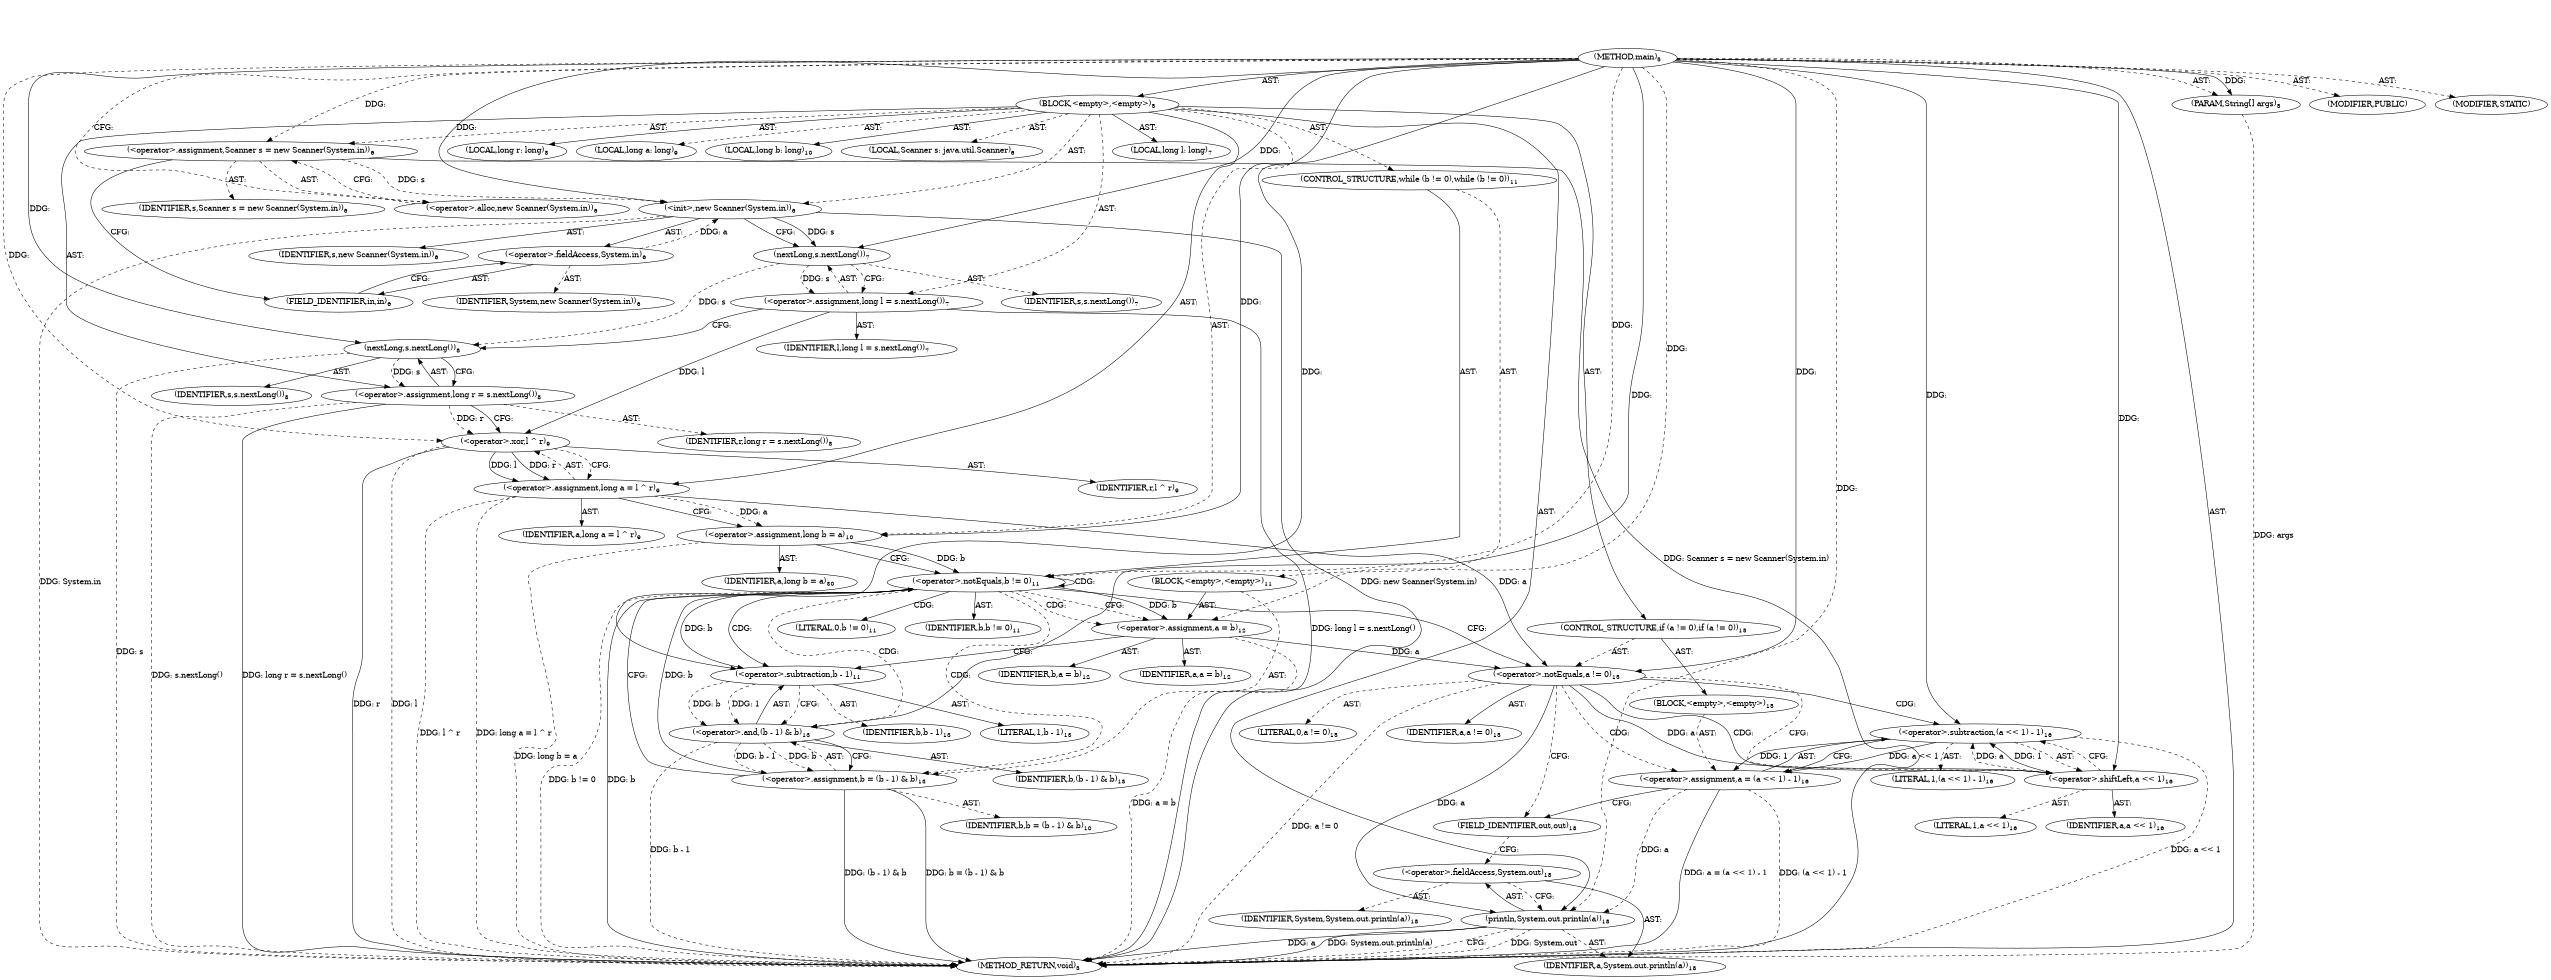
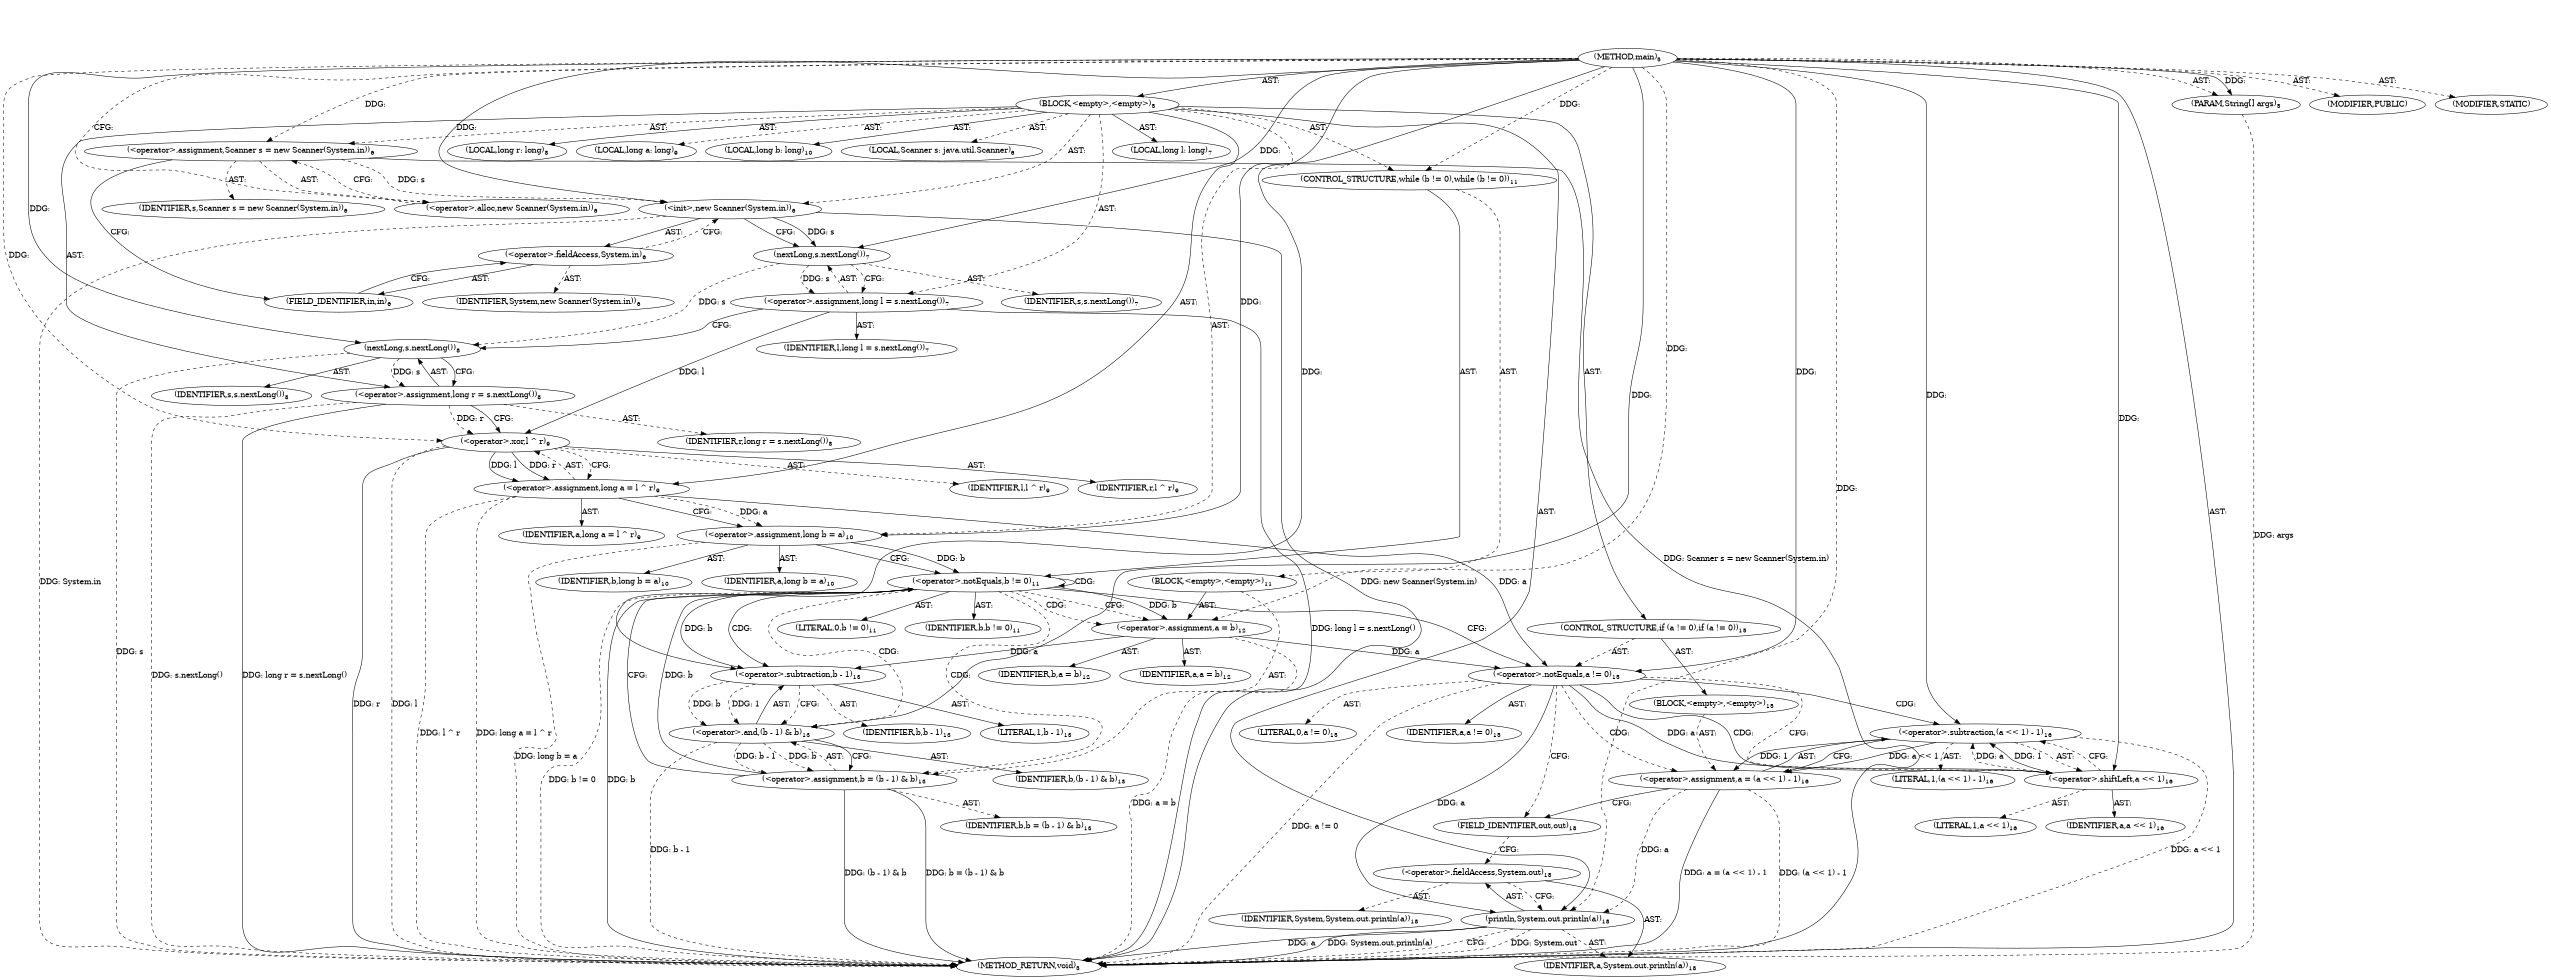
edge "(<operator>.fieldAccess,System.in)" -> "(<init>,new Scanner(System.in))": label "DDG: a" -> "CFG: "
node "(IDENTIFIER,s,new Scanner(System.in))": removed
node "(IDENTIFIER,l,l ^ r)": added
edge "(METHOD,main)" -> "(<operator>.notEquals,b != 0)": now "(METHOD,main)" -> "(CONTROL_STRUCTURE,while (b != 0),while (b != 0))"
node "(IDENTIFIER,b,long b = a)": added
node "(IDENTIFIER,a,long b = a)": text "30" -> "10"
edge "(<operator>.notEquals,b != 0)" -> "(LITERAL,0,b != 0)": label "CDG: " -> "AST: "
edge "(<operator>.assignment,a = b)" -> "(<operator>.subtraction,b - 1)": label "CFG: " -> "DDG: a"
node "(<operator>.subtraction,b - 1)": text "11" -> "13"
node "(IDENTIFIER,b,b = (b - 1) & b)": text "10" -> "13"
